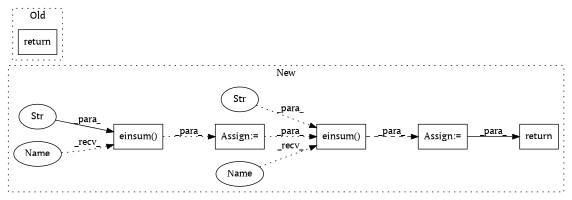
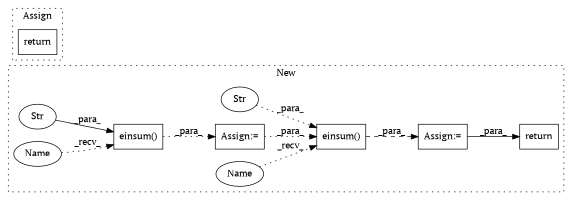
cluster "Old": label "Old" -> "Assign"
